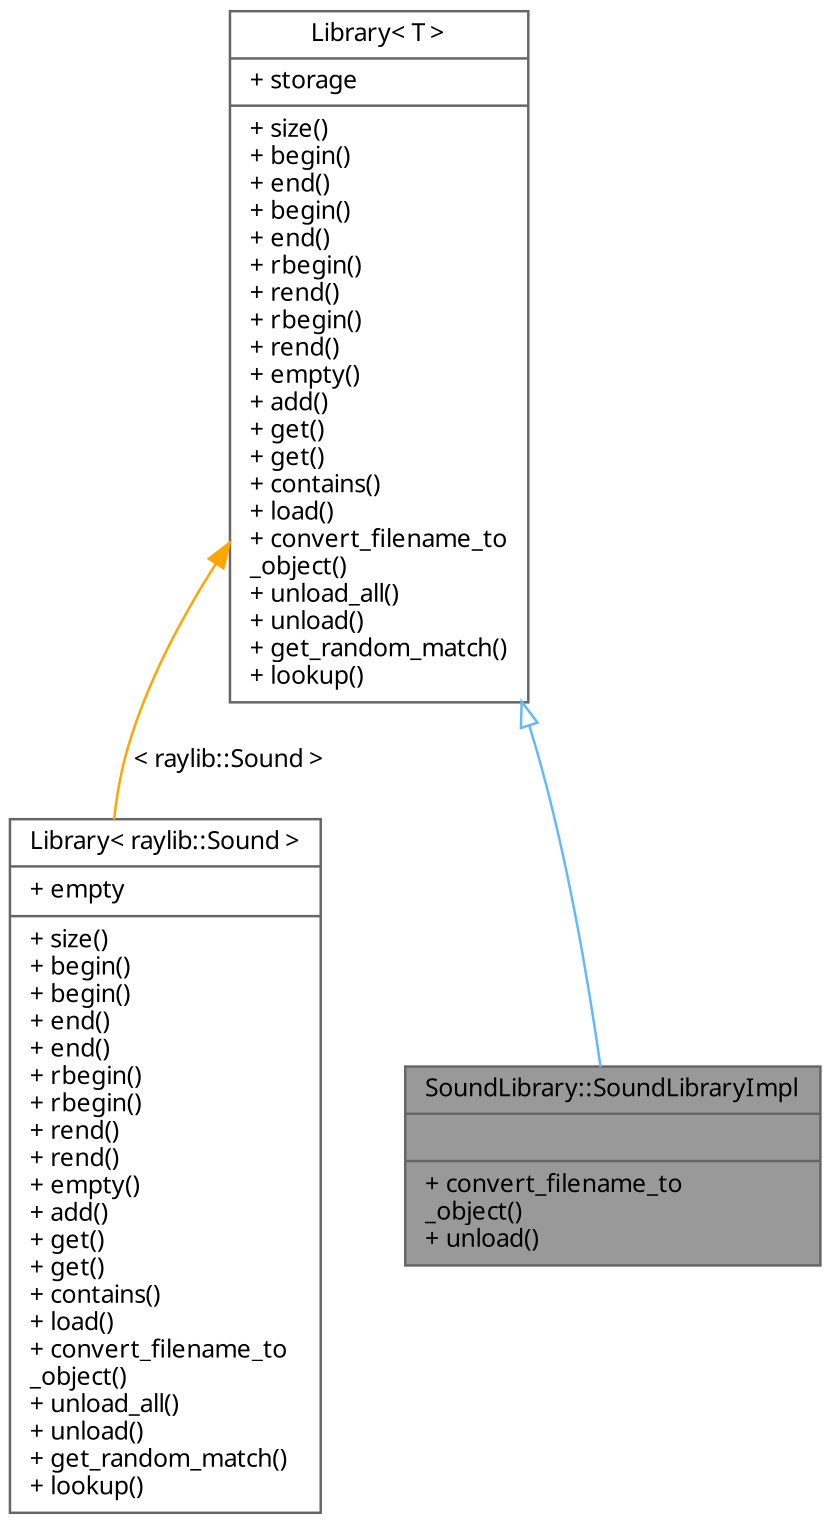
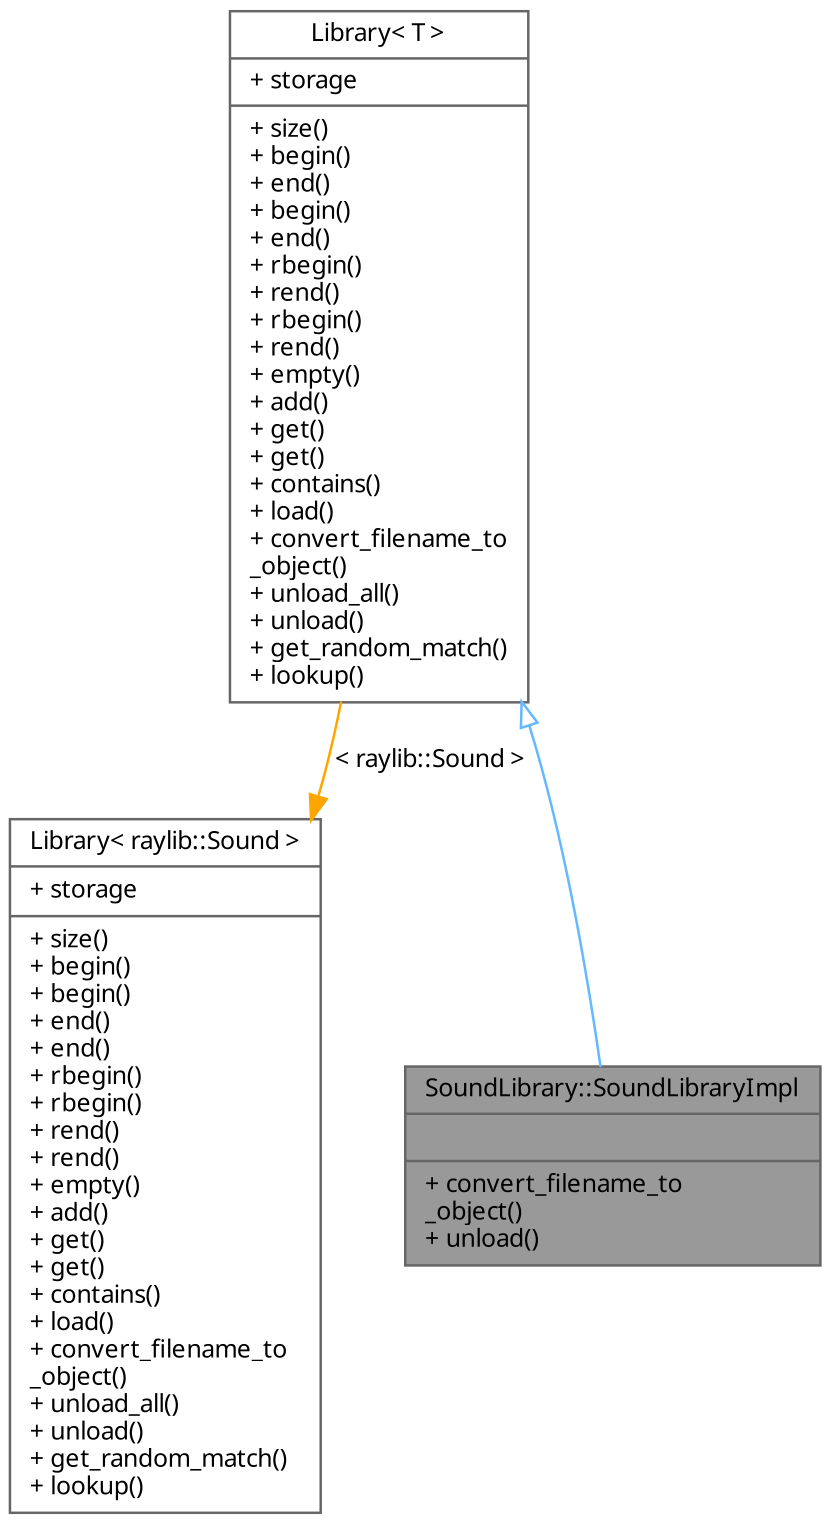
edge "Library< raylib::Sound >" -> "Library< T >": reversed
node "Library< raylib::Sound >": text "+ empty" -> "+ storage"
